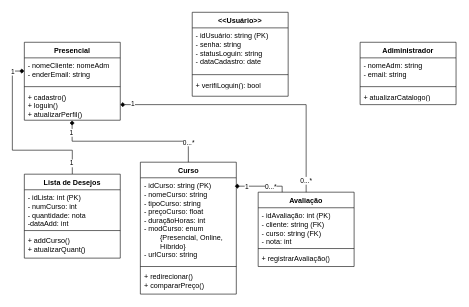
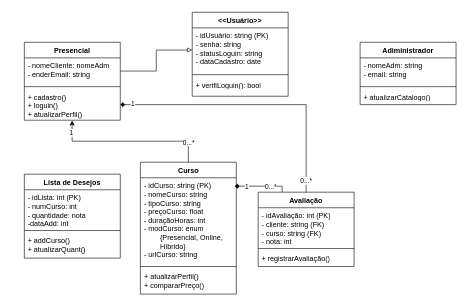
edge "- nomeCliente: nomeAdm - enderEmail: string" -> "- idUsuário: string (PK) - senha: string - statusLoguin: string - dataCadastro: date": added
edge "Lista de Desejos" -> "- nomeCliente: nomeAdm - enderEmail: string": removed, labels "1", "1"
edge "Curso" -> "+ cadastro() + loguin() + atualizarPerfil()": arrowhead diamond -> classic
node "+ redirecionar() + compararPreço()": label "+ redirecionar() + compararPreço()" -> "+ atualizarPerfil() + compararPreço()"
